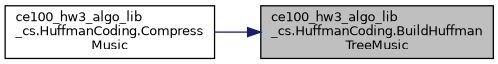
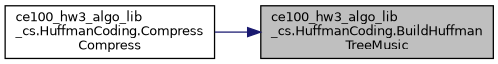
node "ce100_hw3_algo_lib _cs.HuffmanCoding.Compress Music": label "ce100_hw3_algo_lib _cs.HuffmanCoding.Compress Music" -> "ce100_hw3_algo_lib _cs.HuffmanCoding.Compress Compress"
